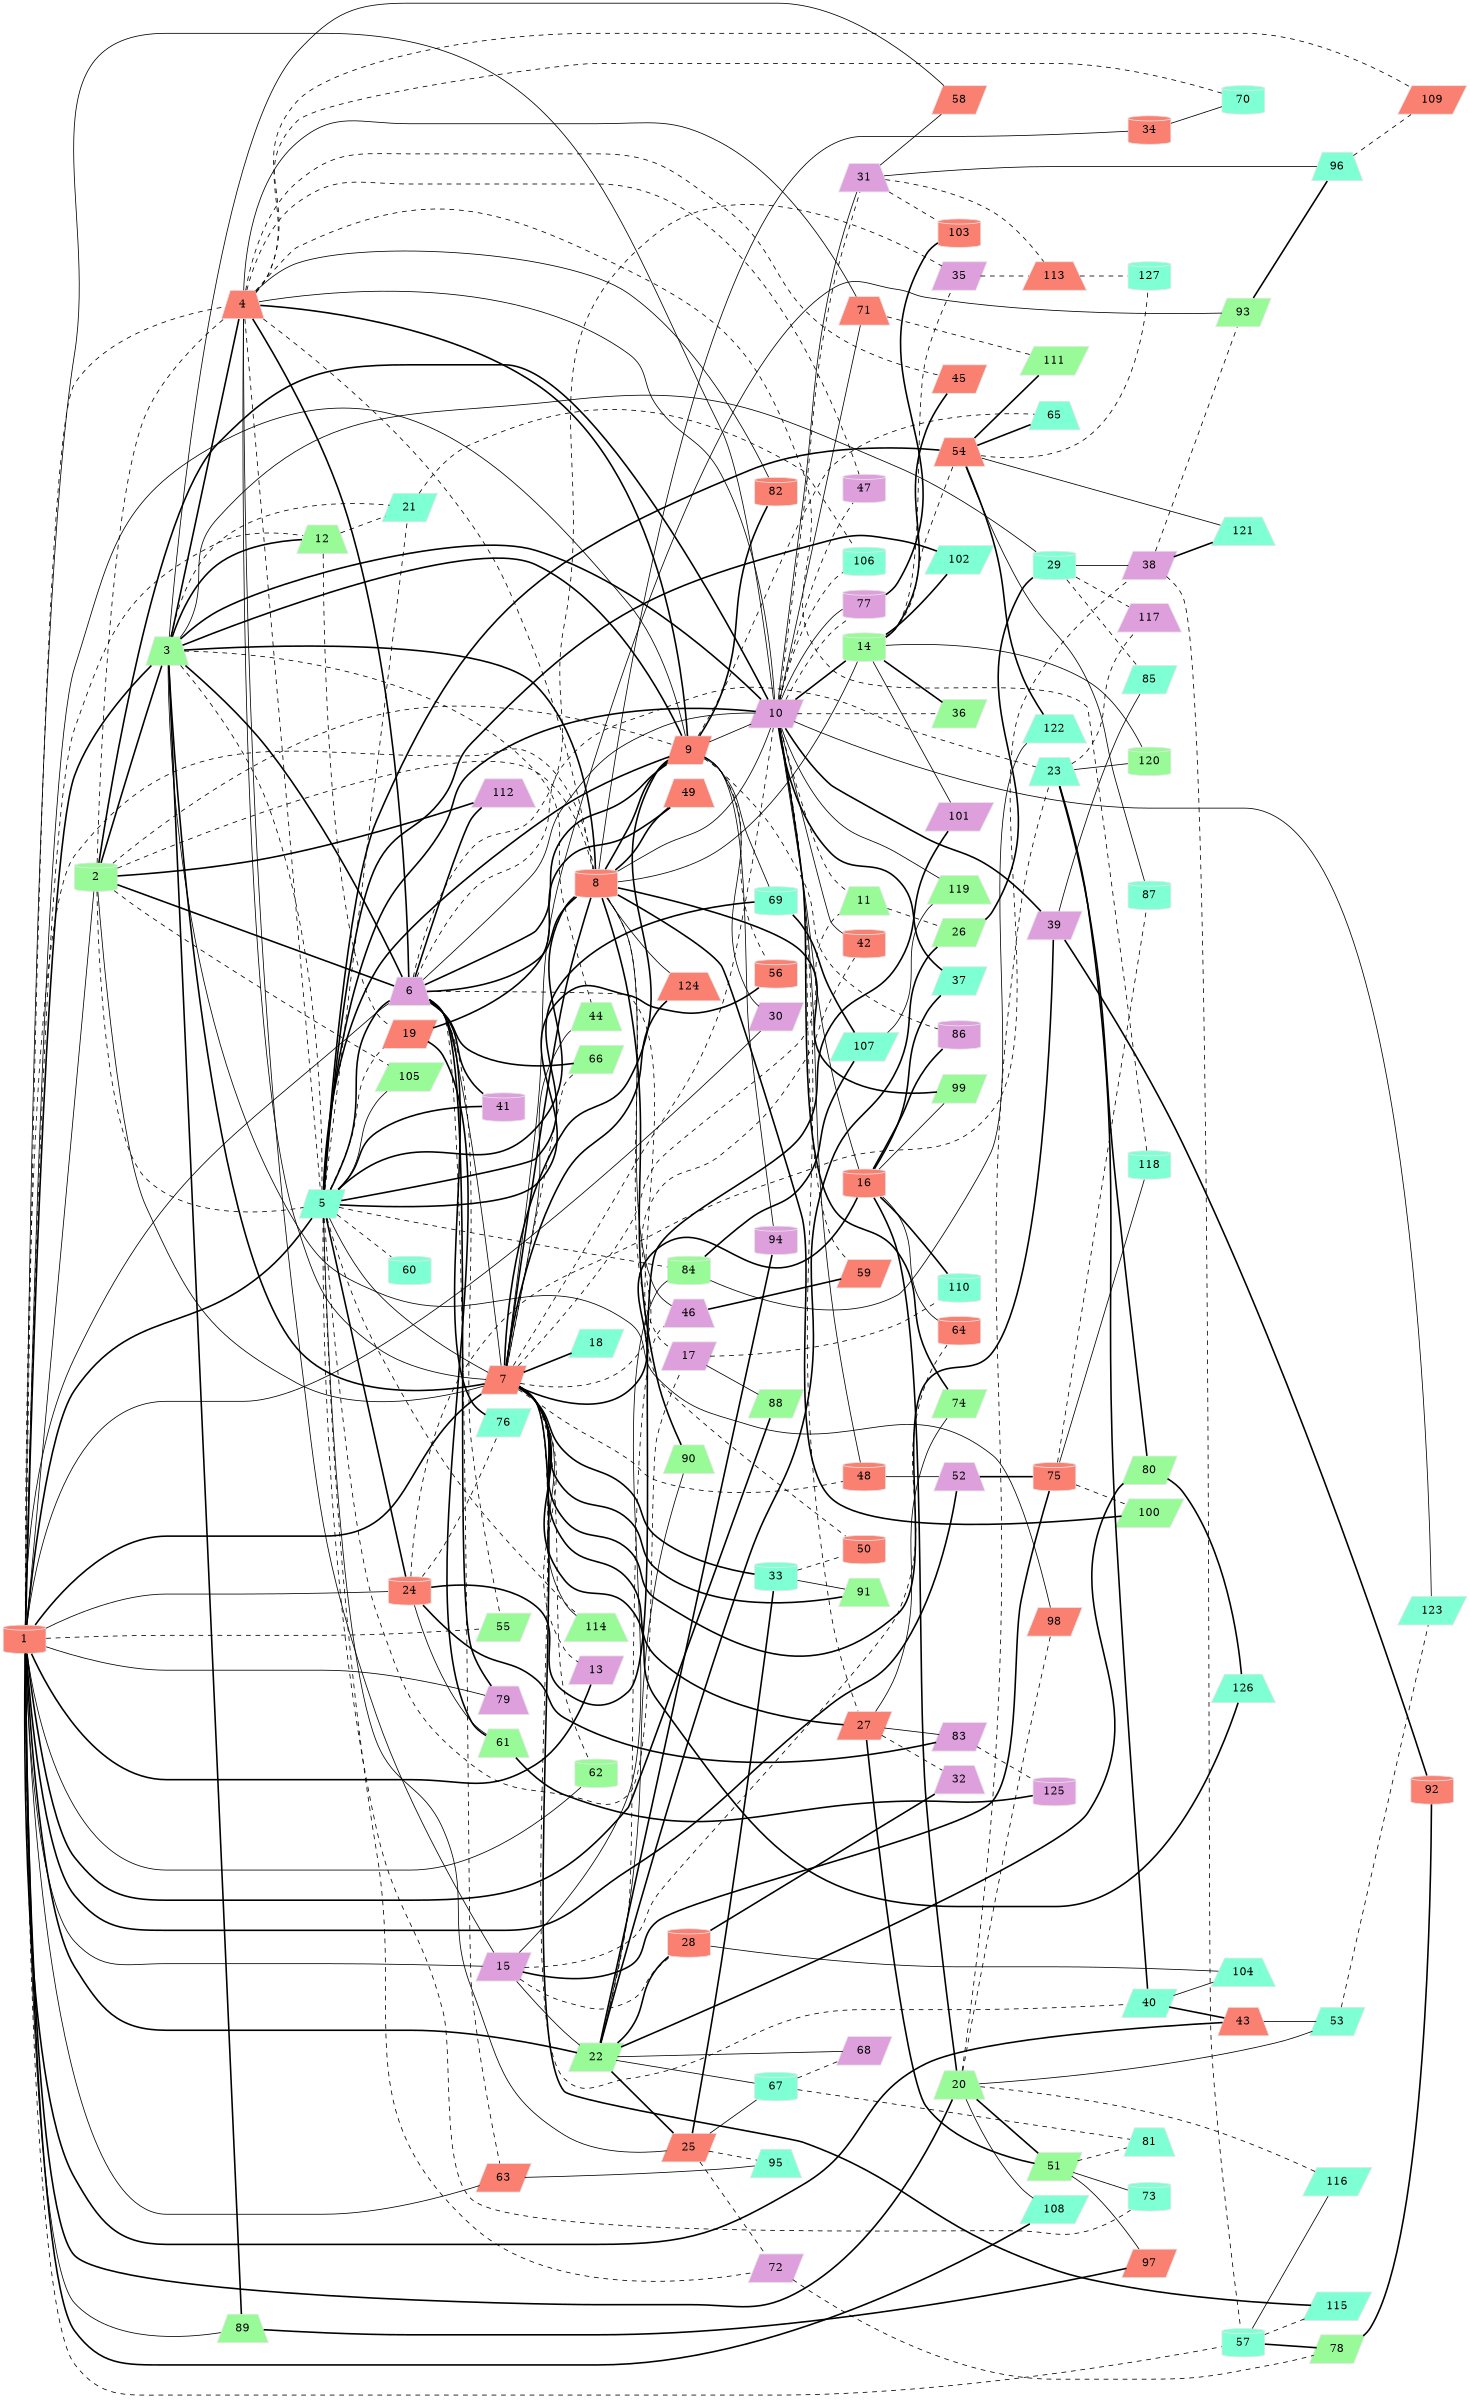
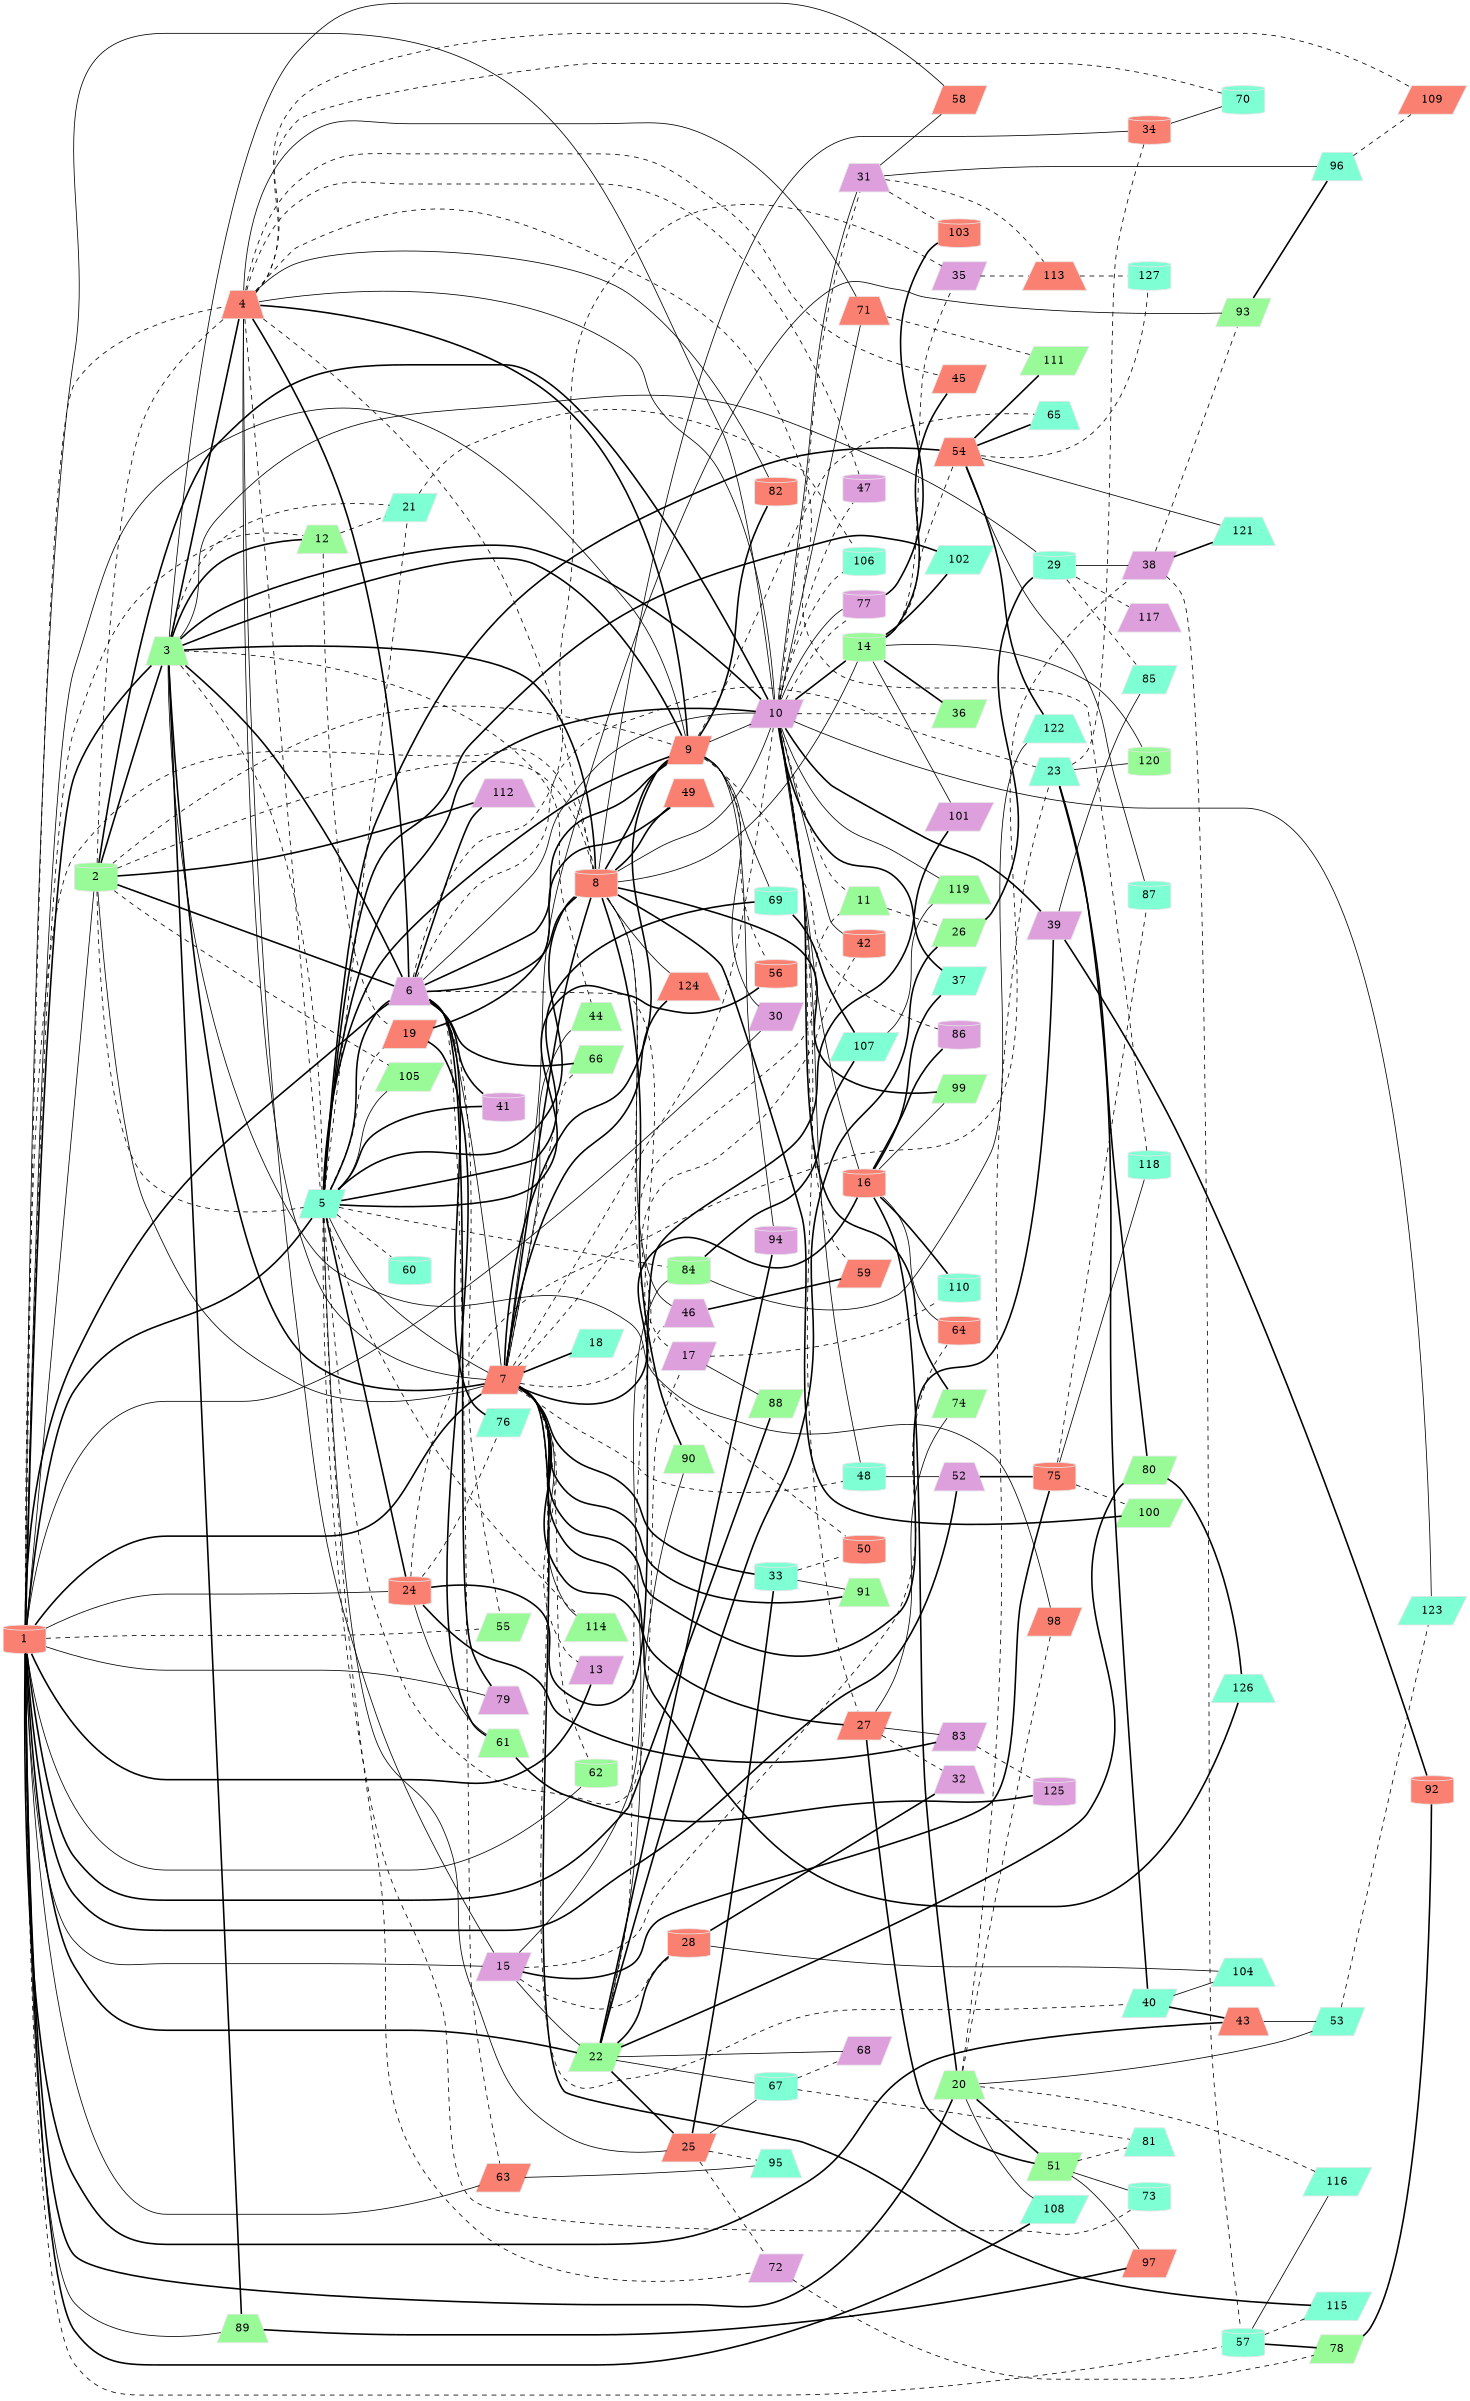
edge "117" -- "23": now "34" -- "23"
edge "6" -- "1": style solid -> bold
node "48": fillcolor salmon -> aquamarine
